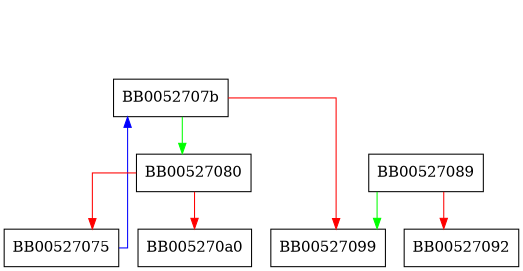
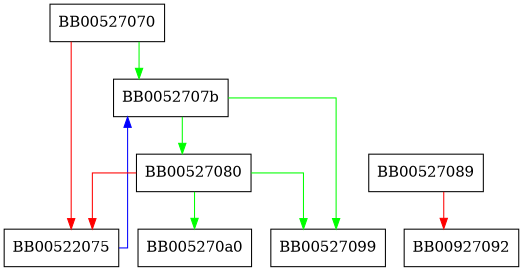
node "BB00527070": added
edge "BB0052707b" -> "BB00527099": color red -> green
edge "BB00527080" -> "BB005270a0": color red -> green
edge "BB00527089" -> "BB00527099": now "BB00527080" -> "BB00527099"
node "BB00527075": label "BB00527075" -> "BB00522075"
node "BB00527092": label "BB00527092" -> "BB00927092"
